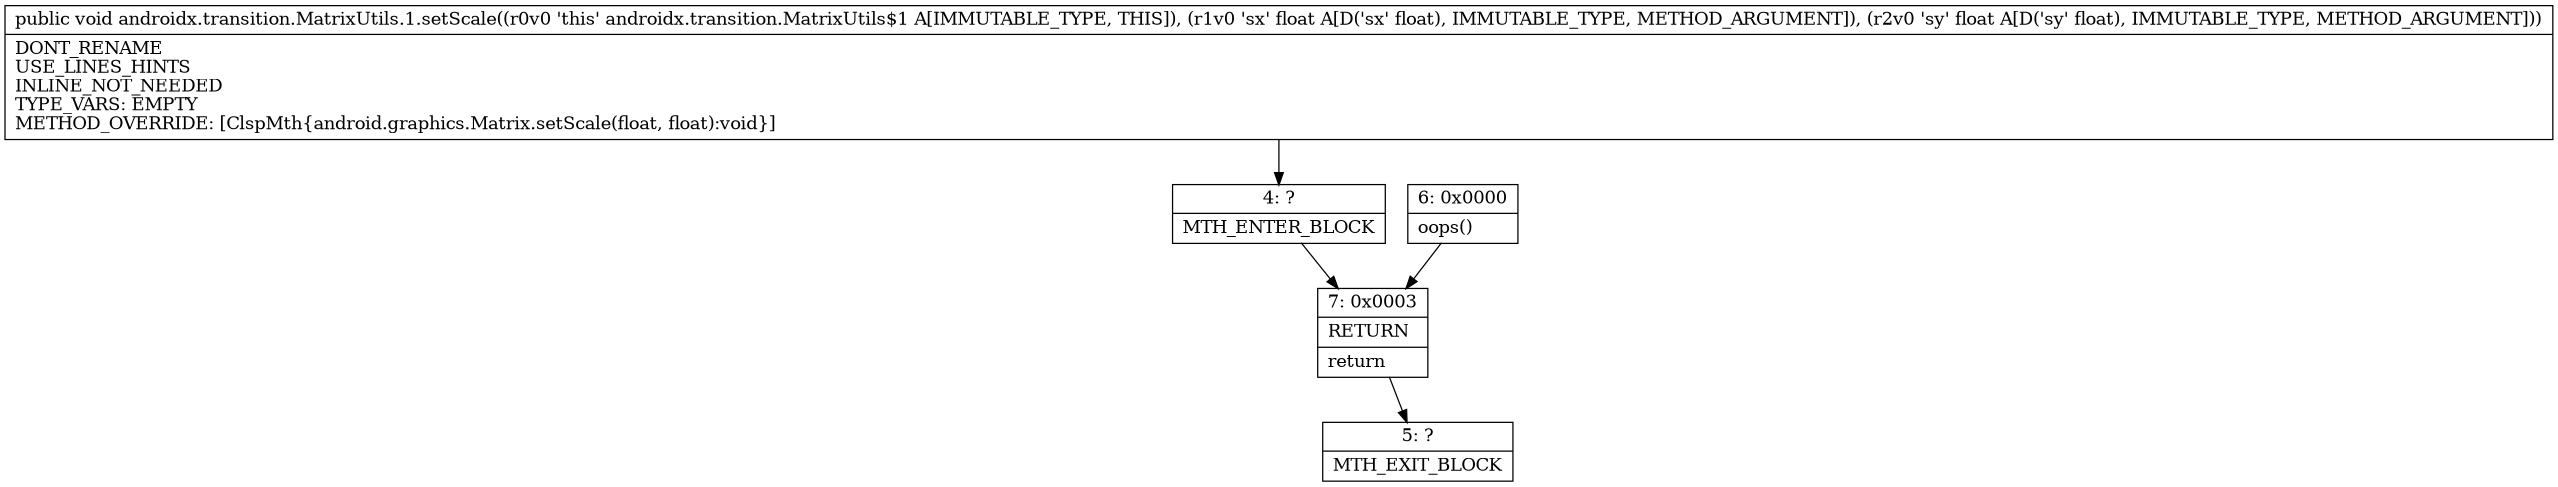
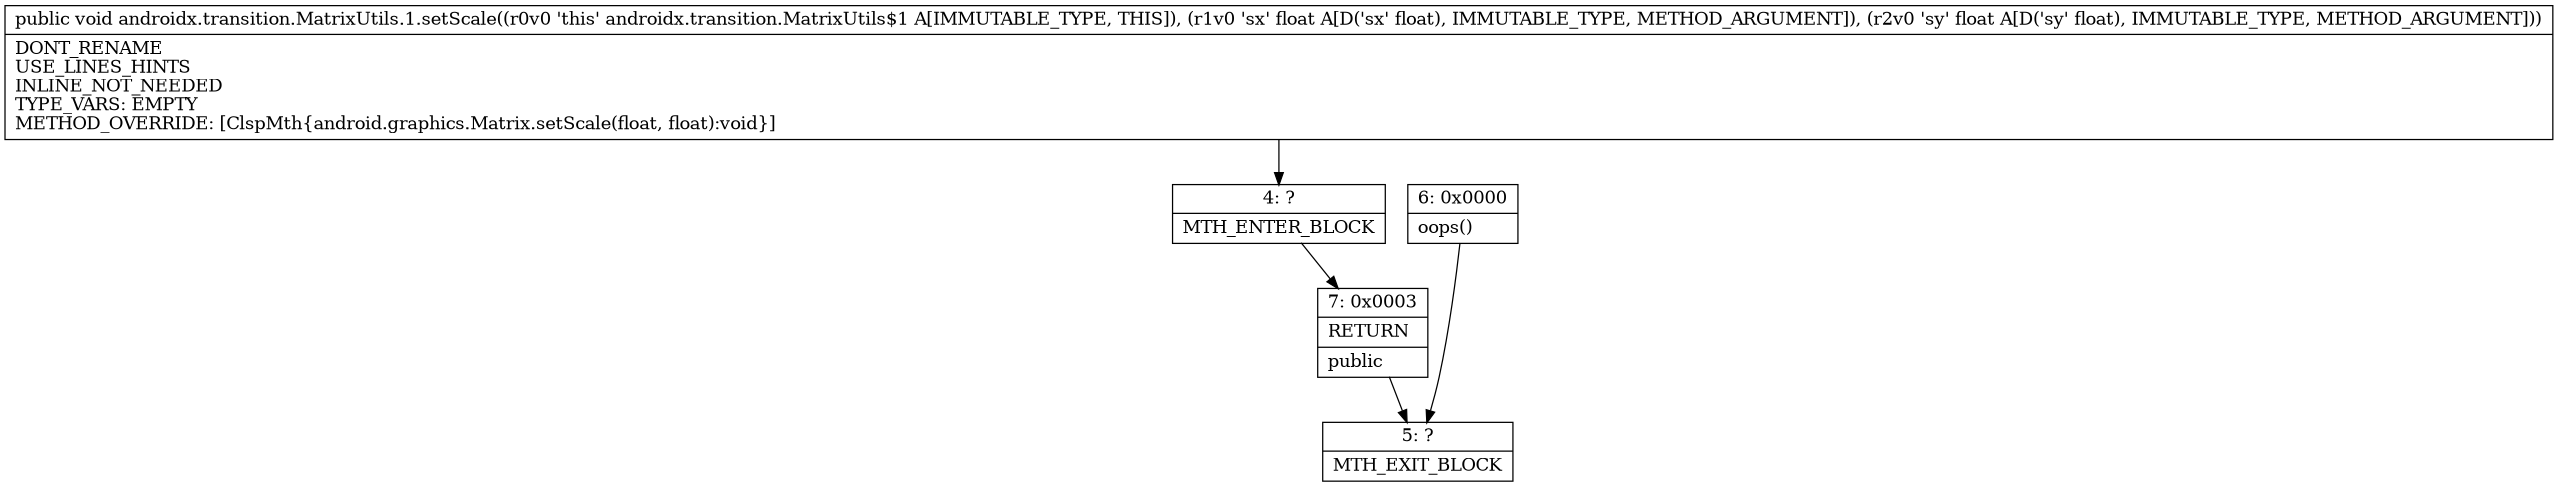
edge "6: 0x0000" -> "7: 0x0003": now "6: 0x0000" -> "5: ?"
node "7: 0x0003": text "return" -> "public"
